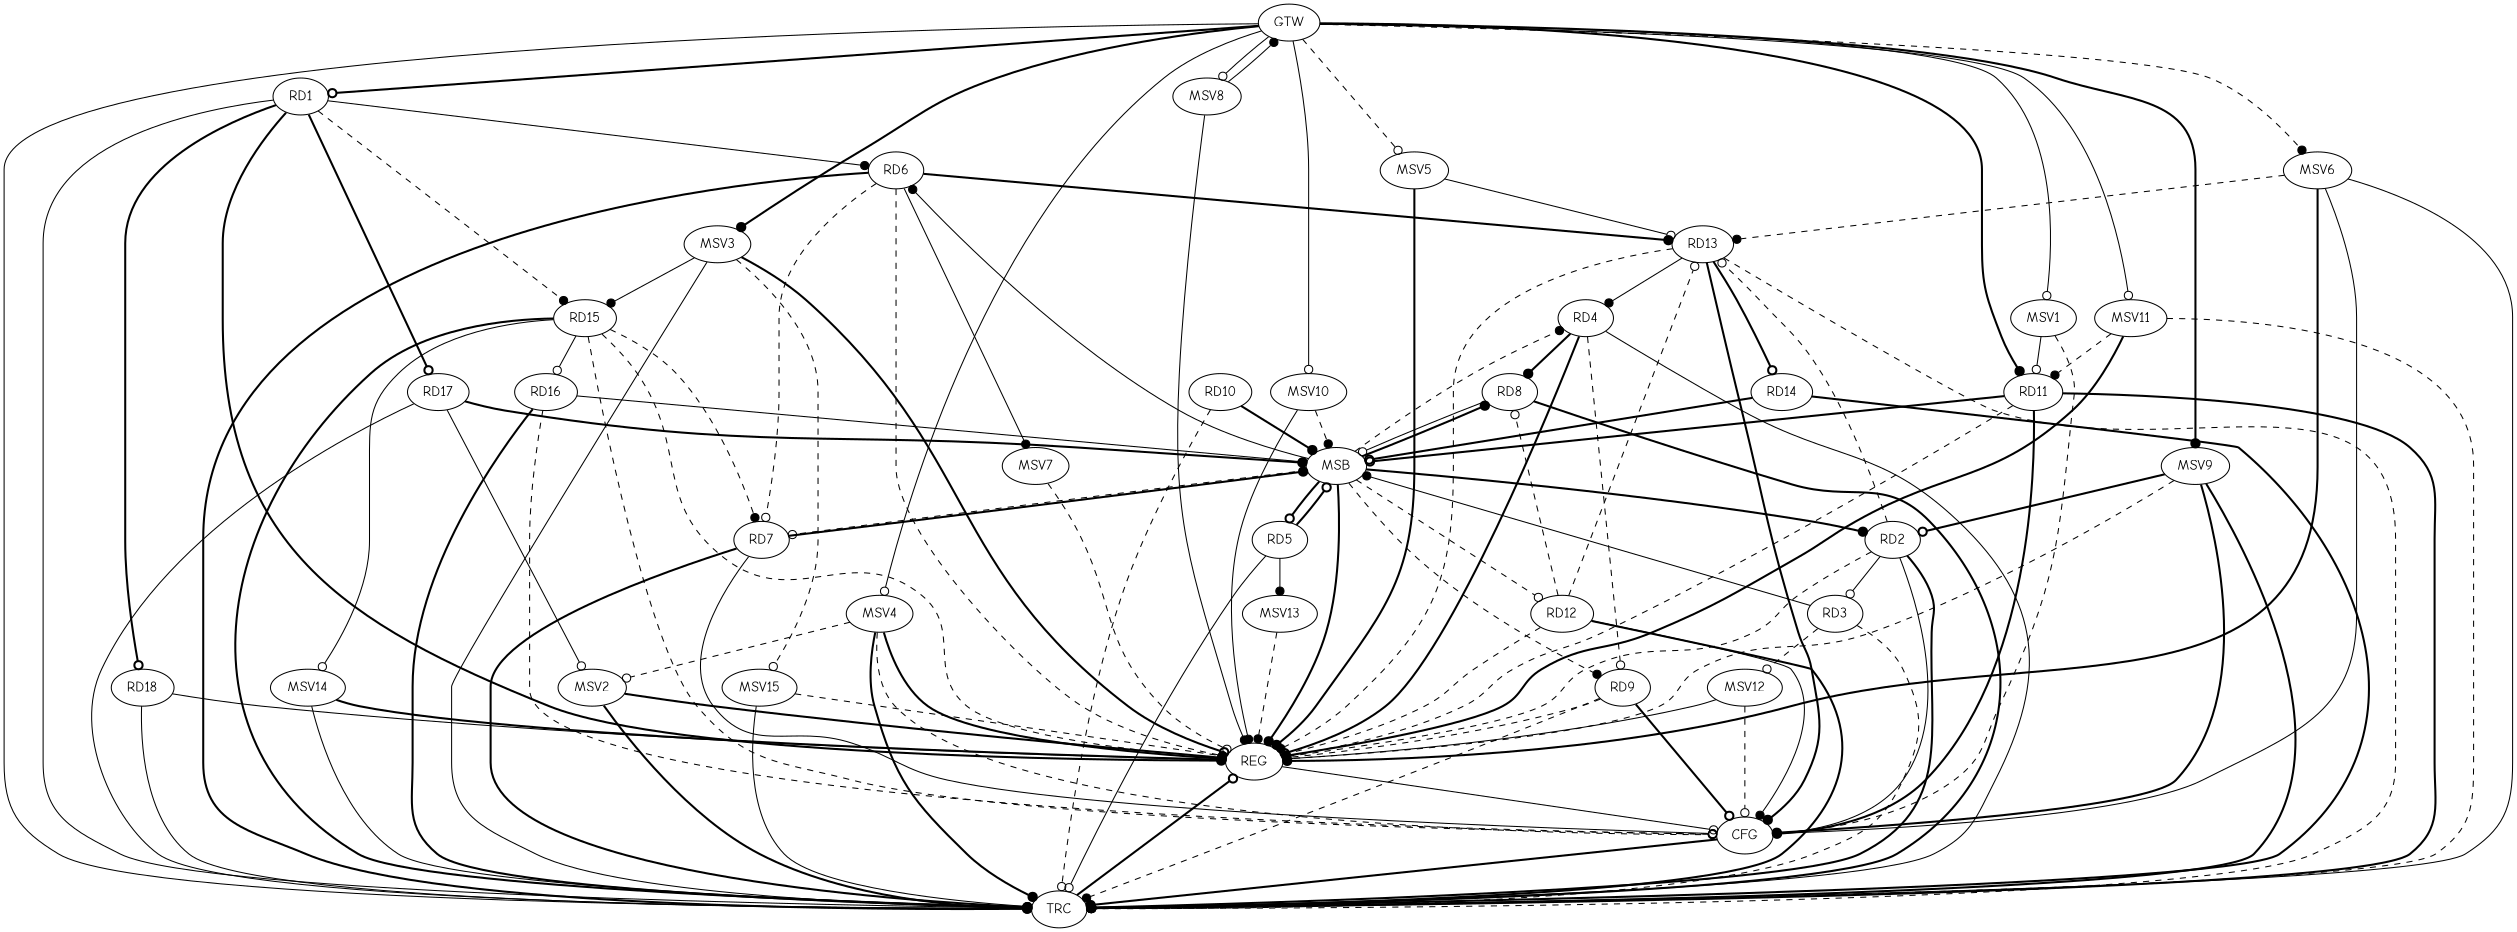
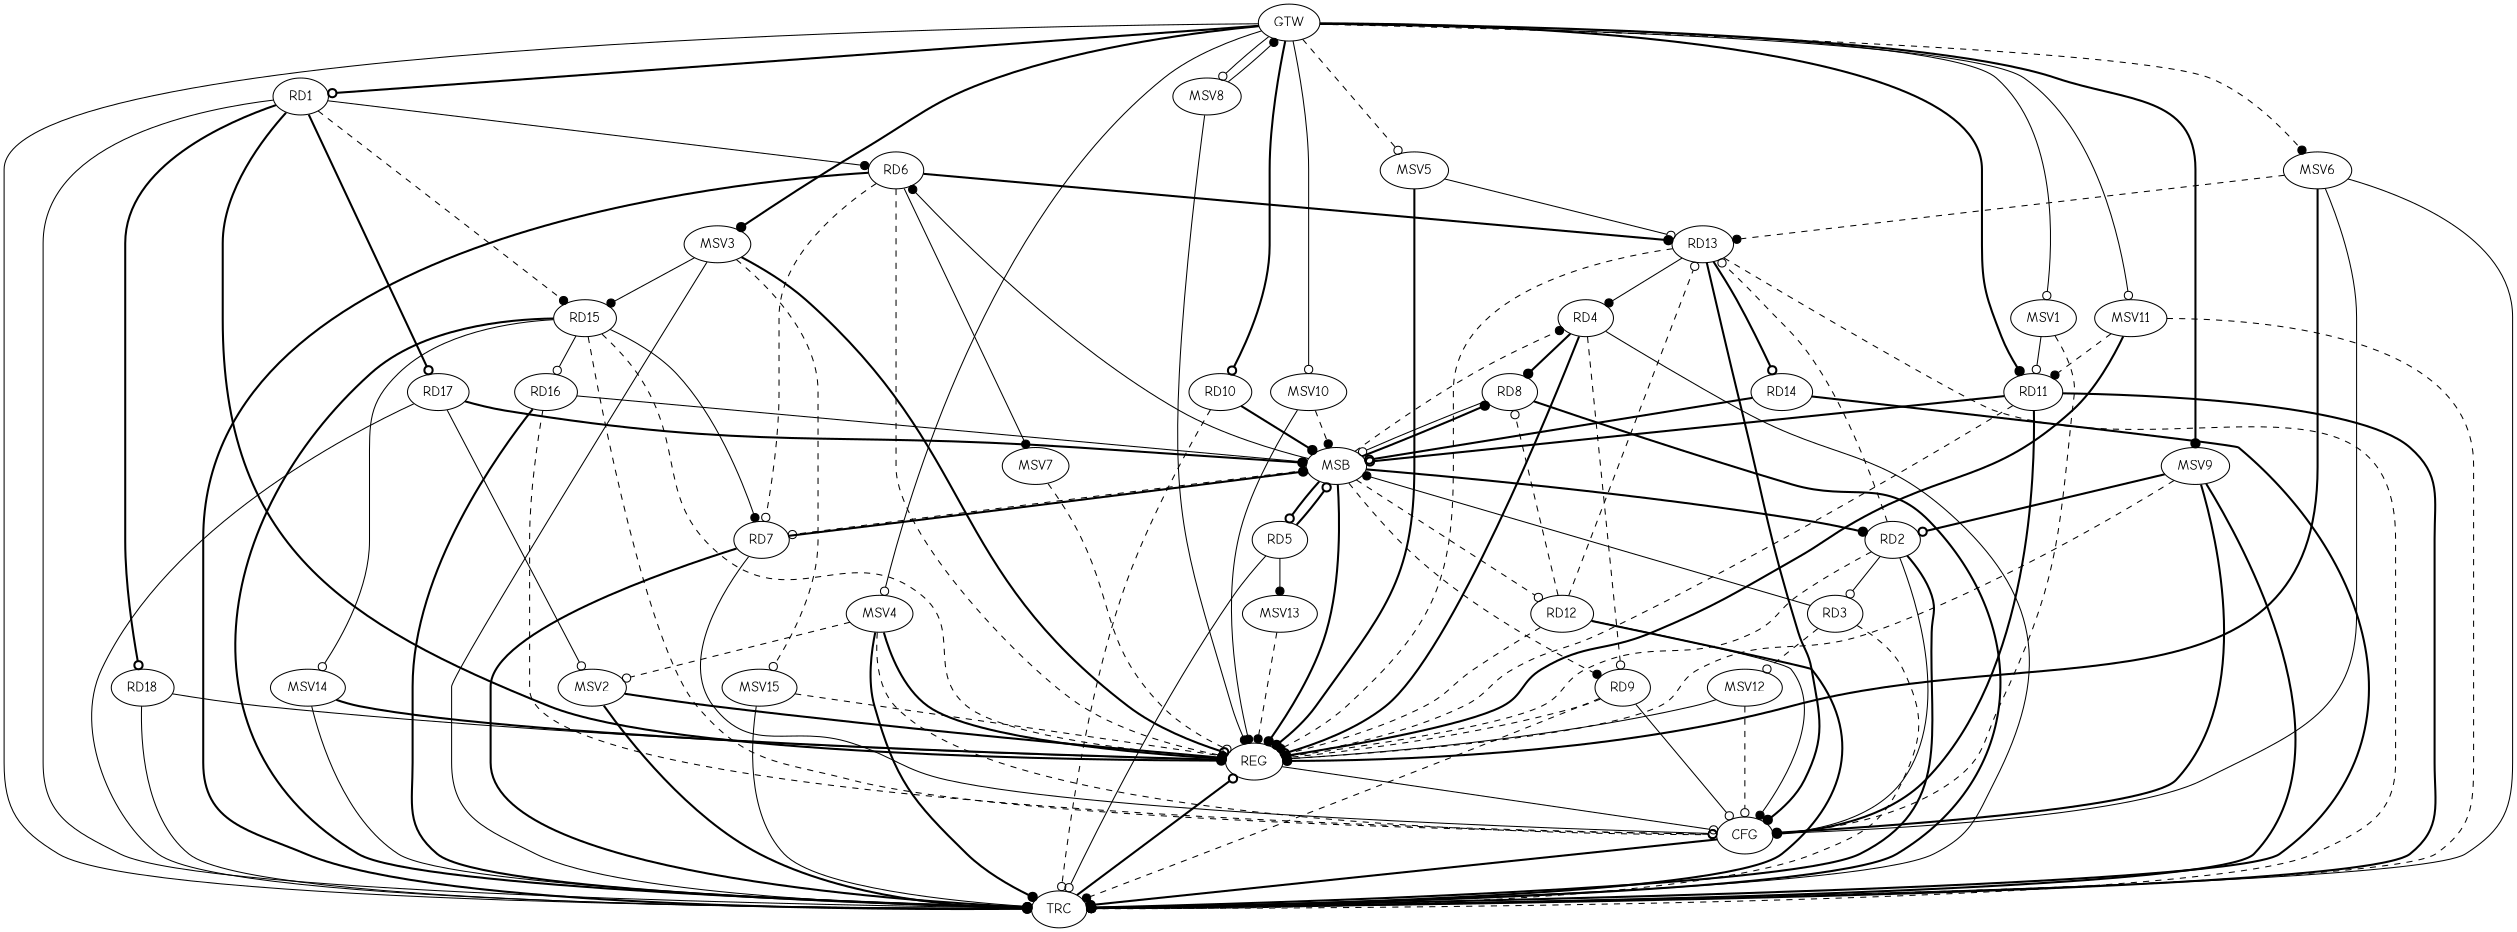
edge "GTW" -> "RD10": added
edge "RD15" -> "RD7": style dashed -> solid
edge "RD9" -> "CFG": style bold -> solid
